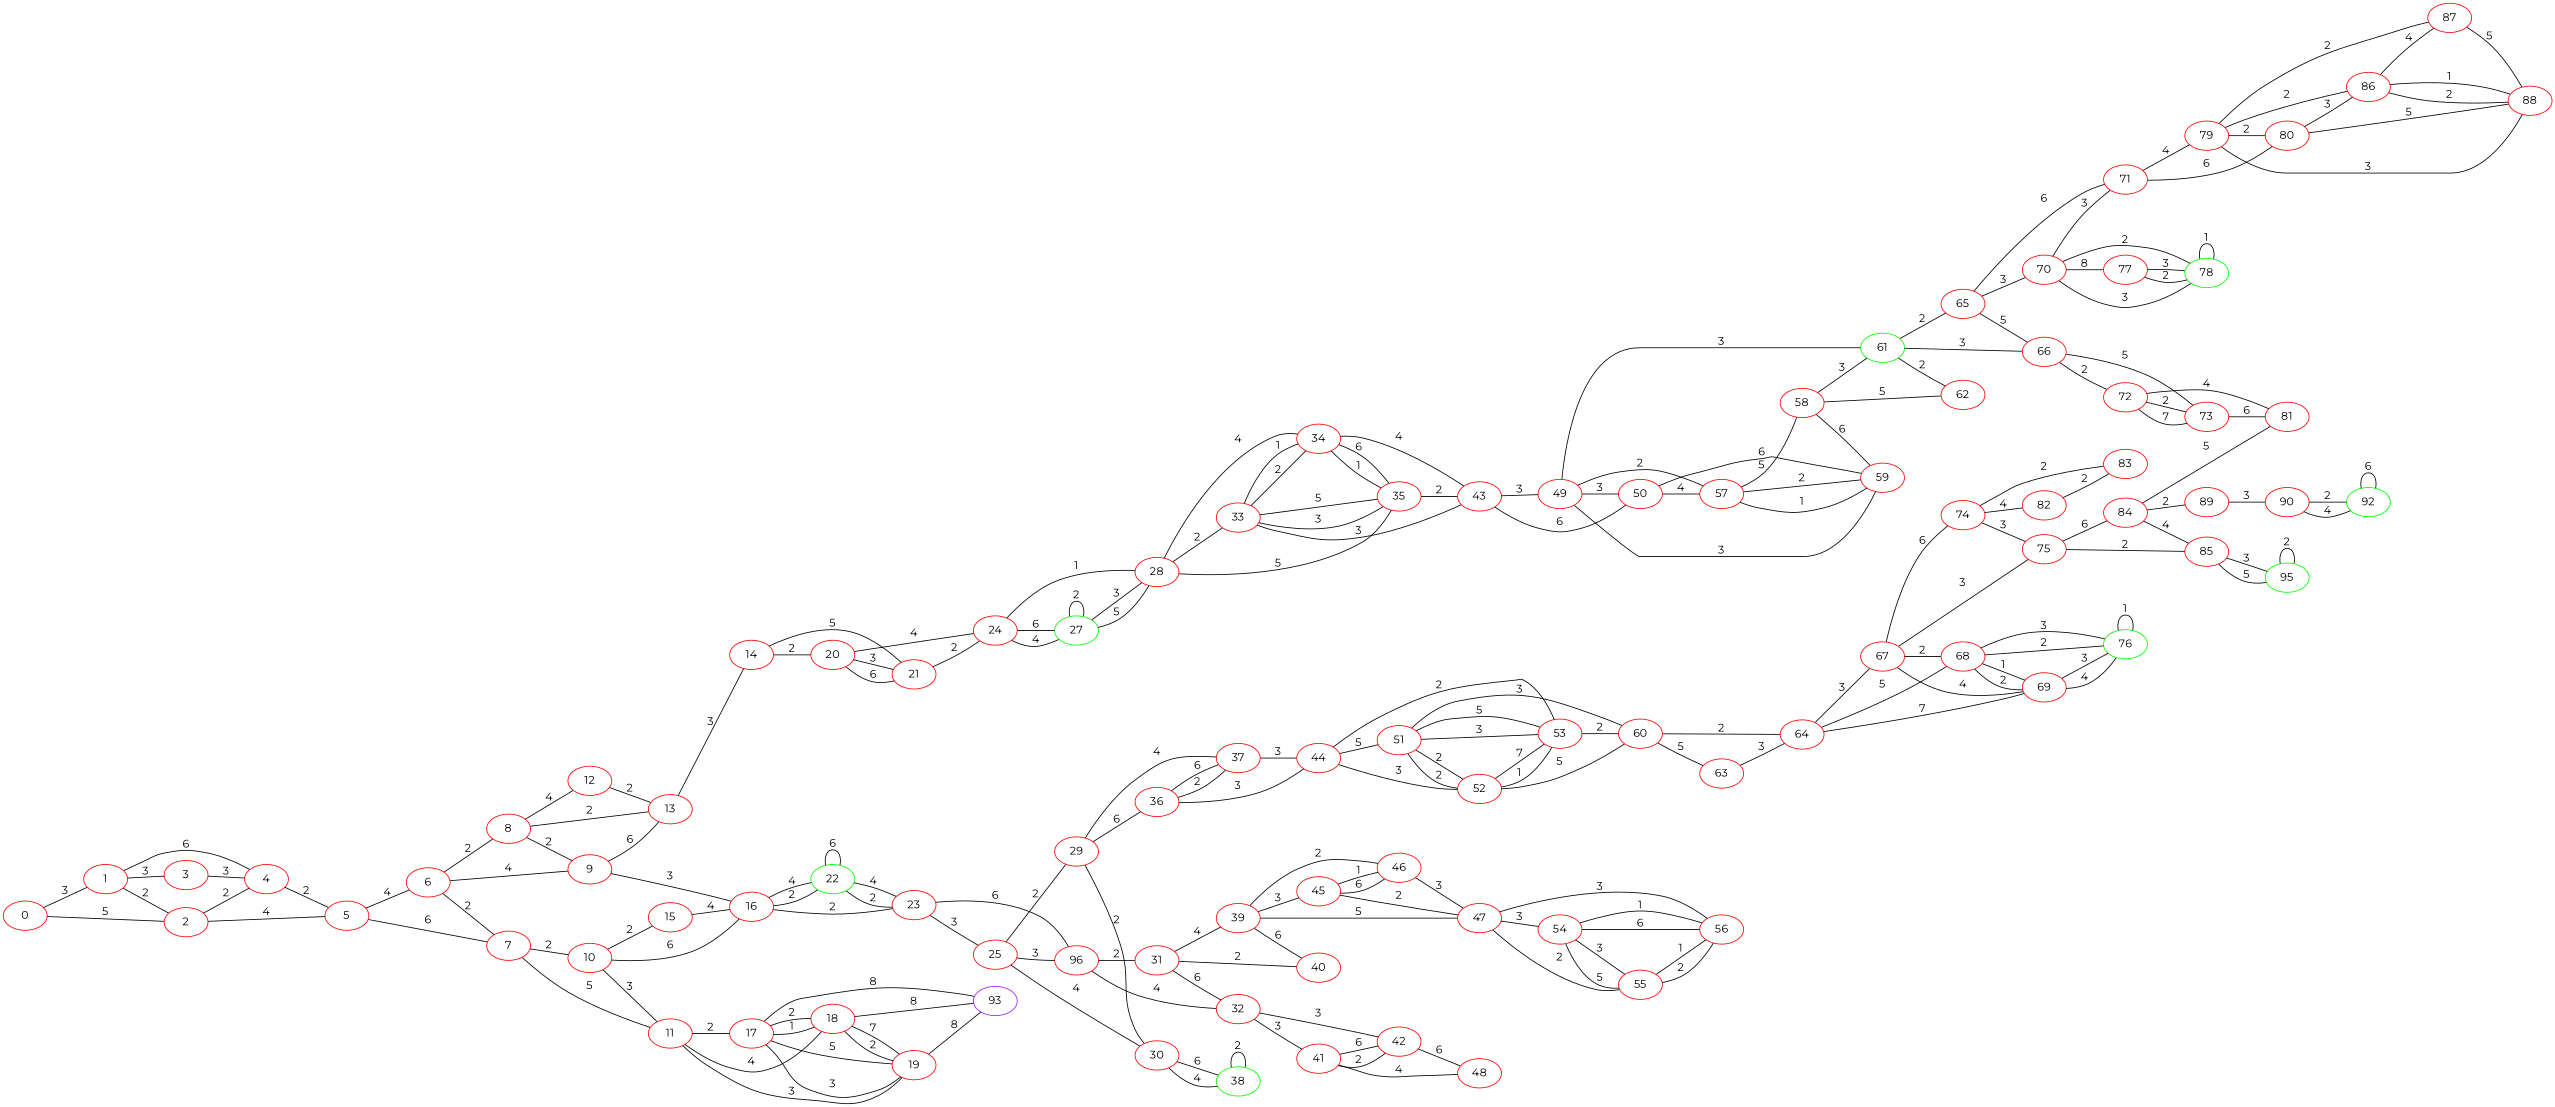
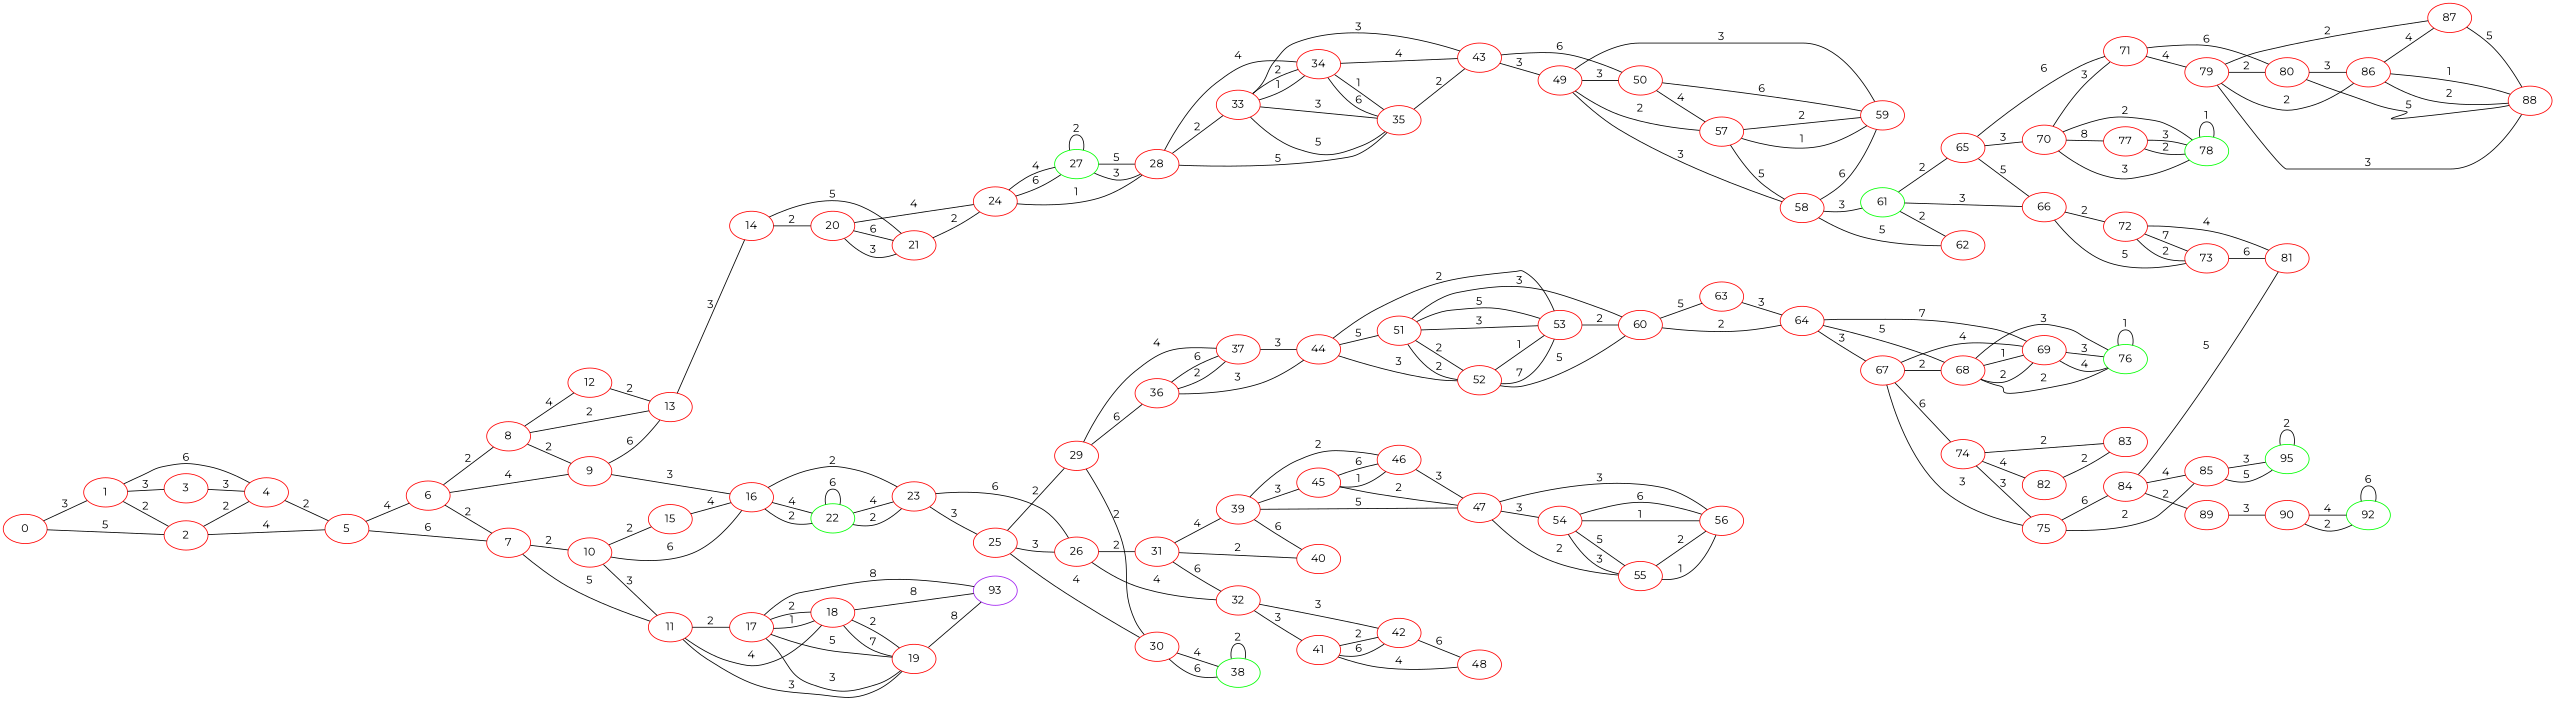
edge "61" -- "49": now "58" -- "49"
node "96": label "96" -> "26"
